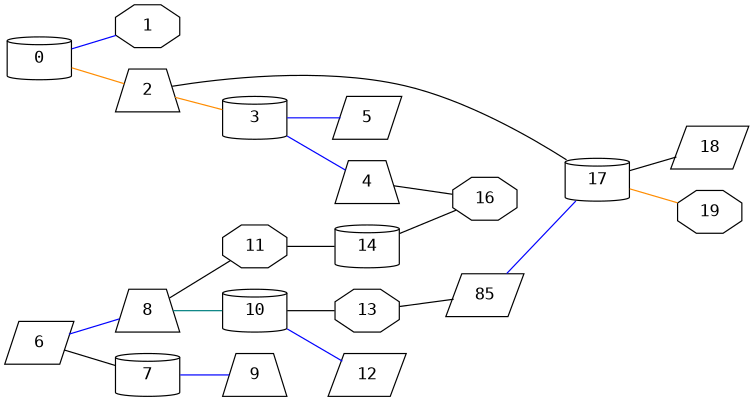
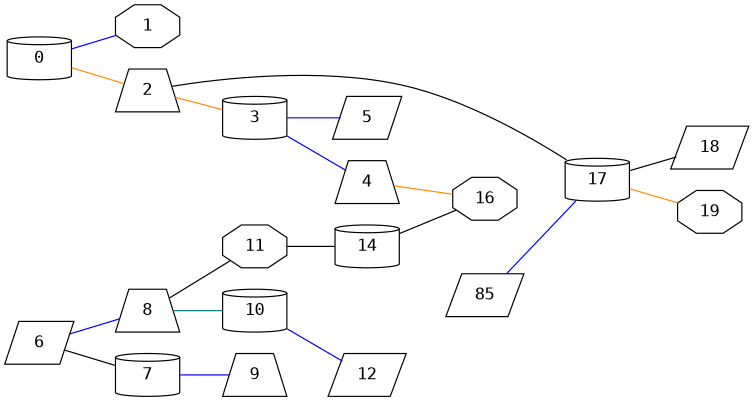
edge "4" -- "16": color black -> darkorange
node "13": removed
